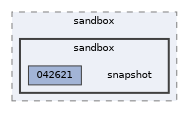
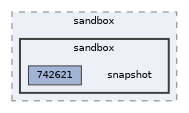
node "042621": label "042621" -> "742621"
